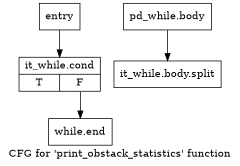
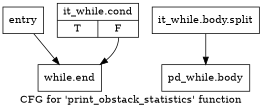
edge "entry" -> "it_while.cond": now "entry" -> "while.end"
edge "pd_while.body" -> "it_while.body.split": reversed
